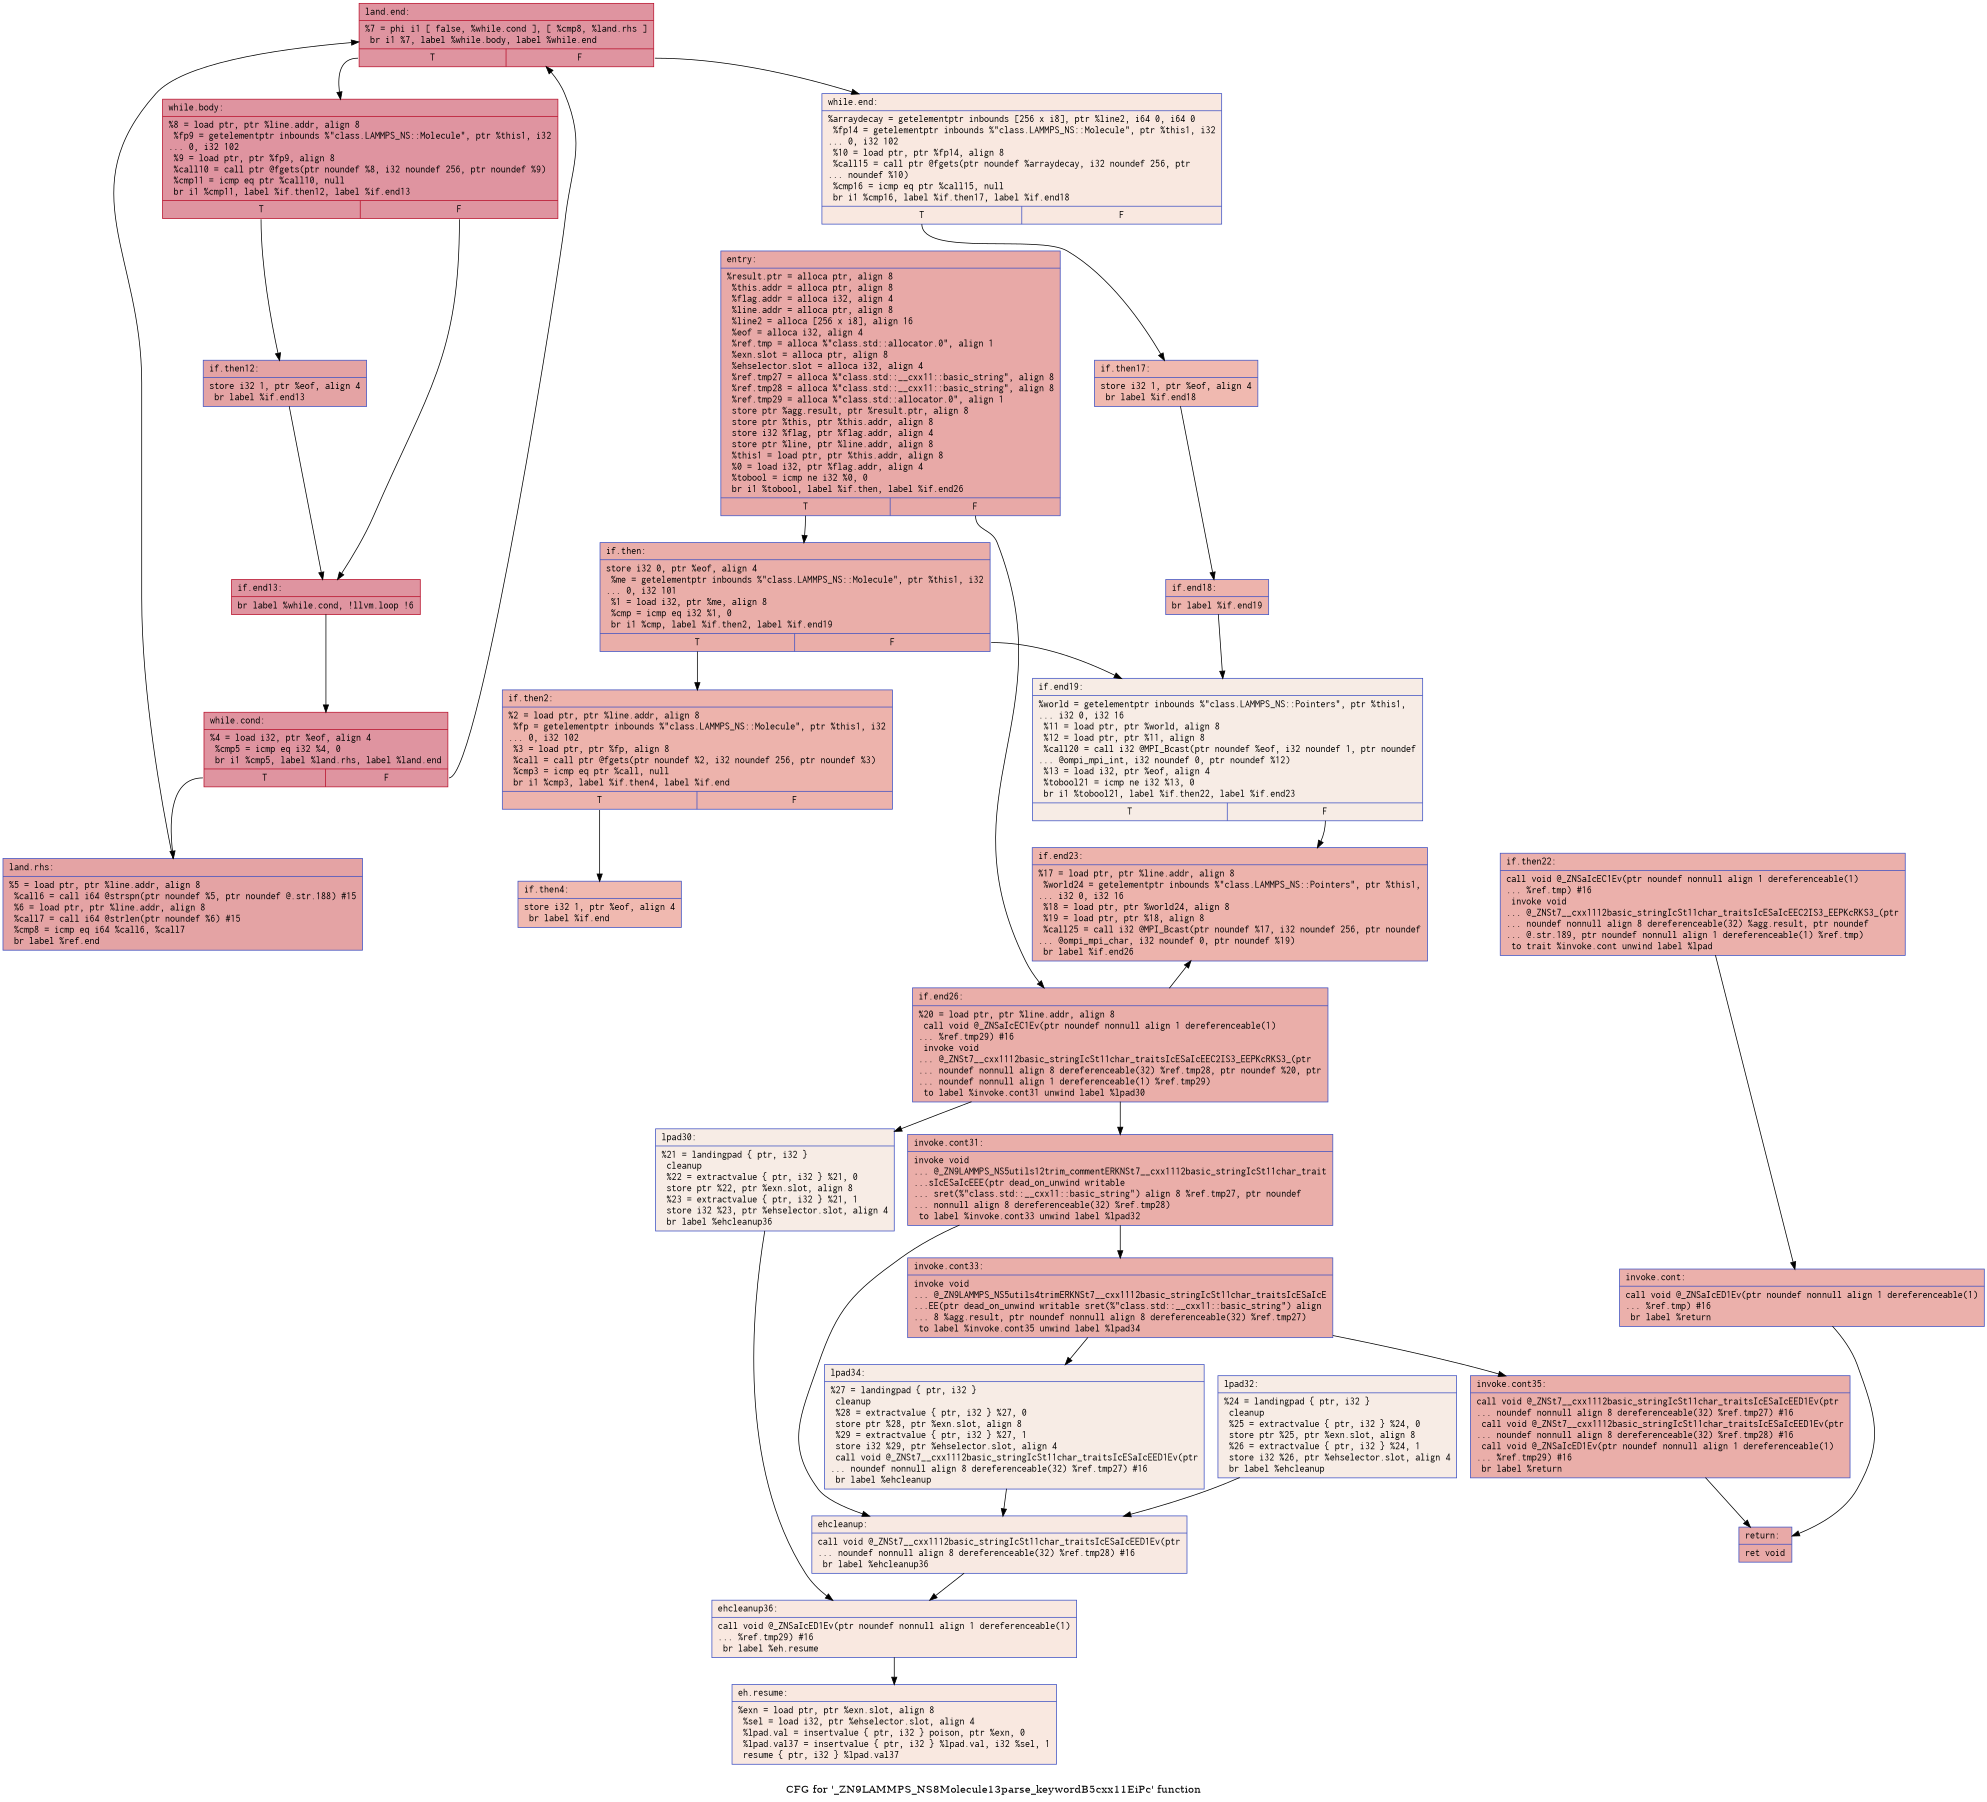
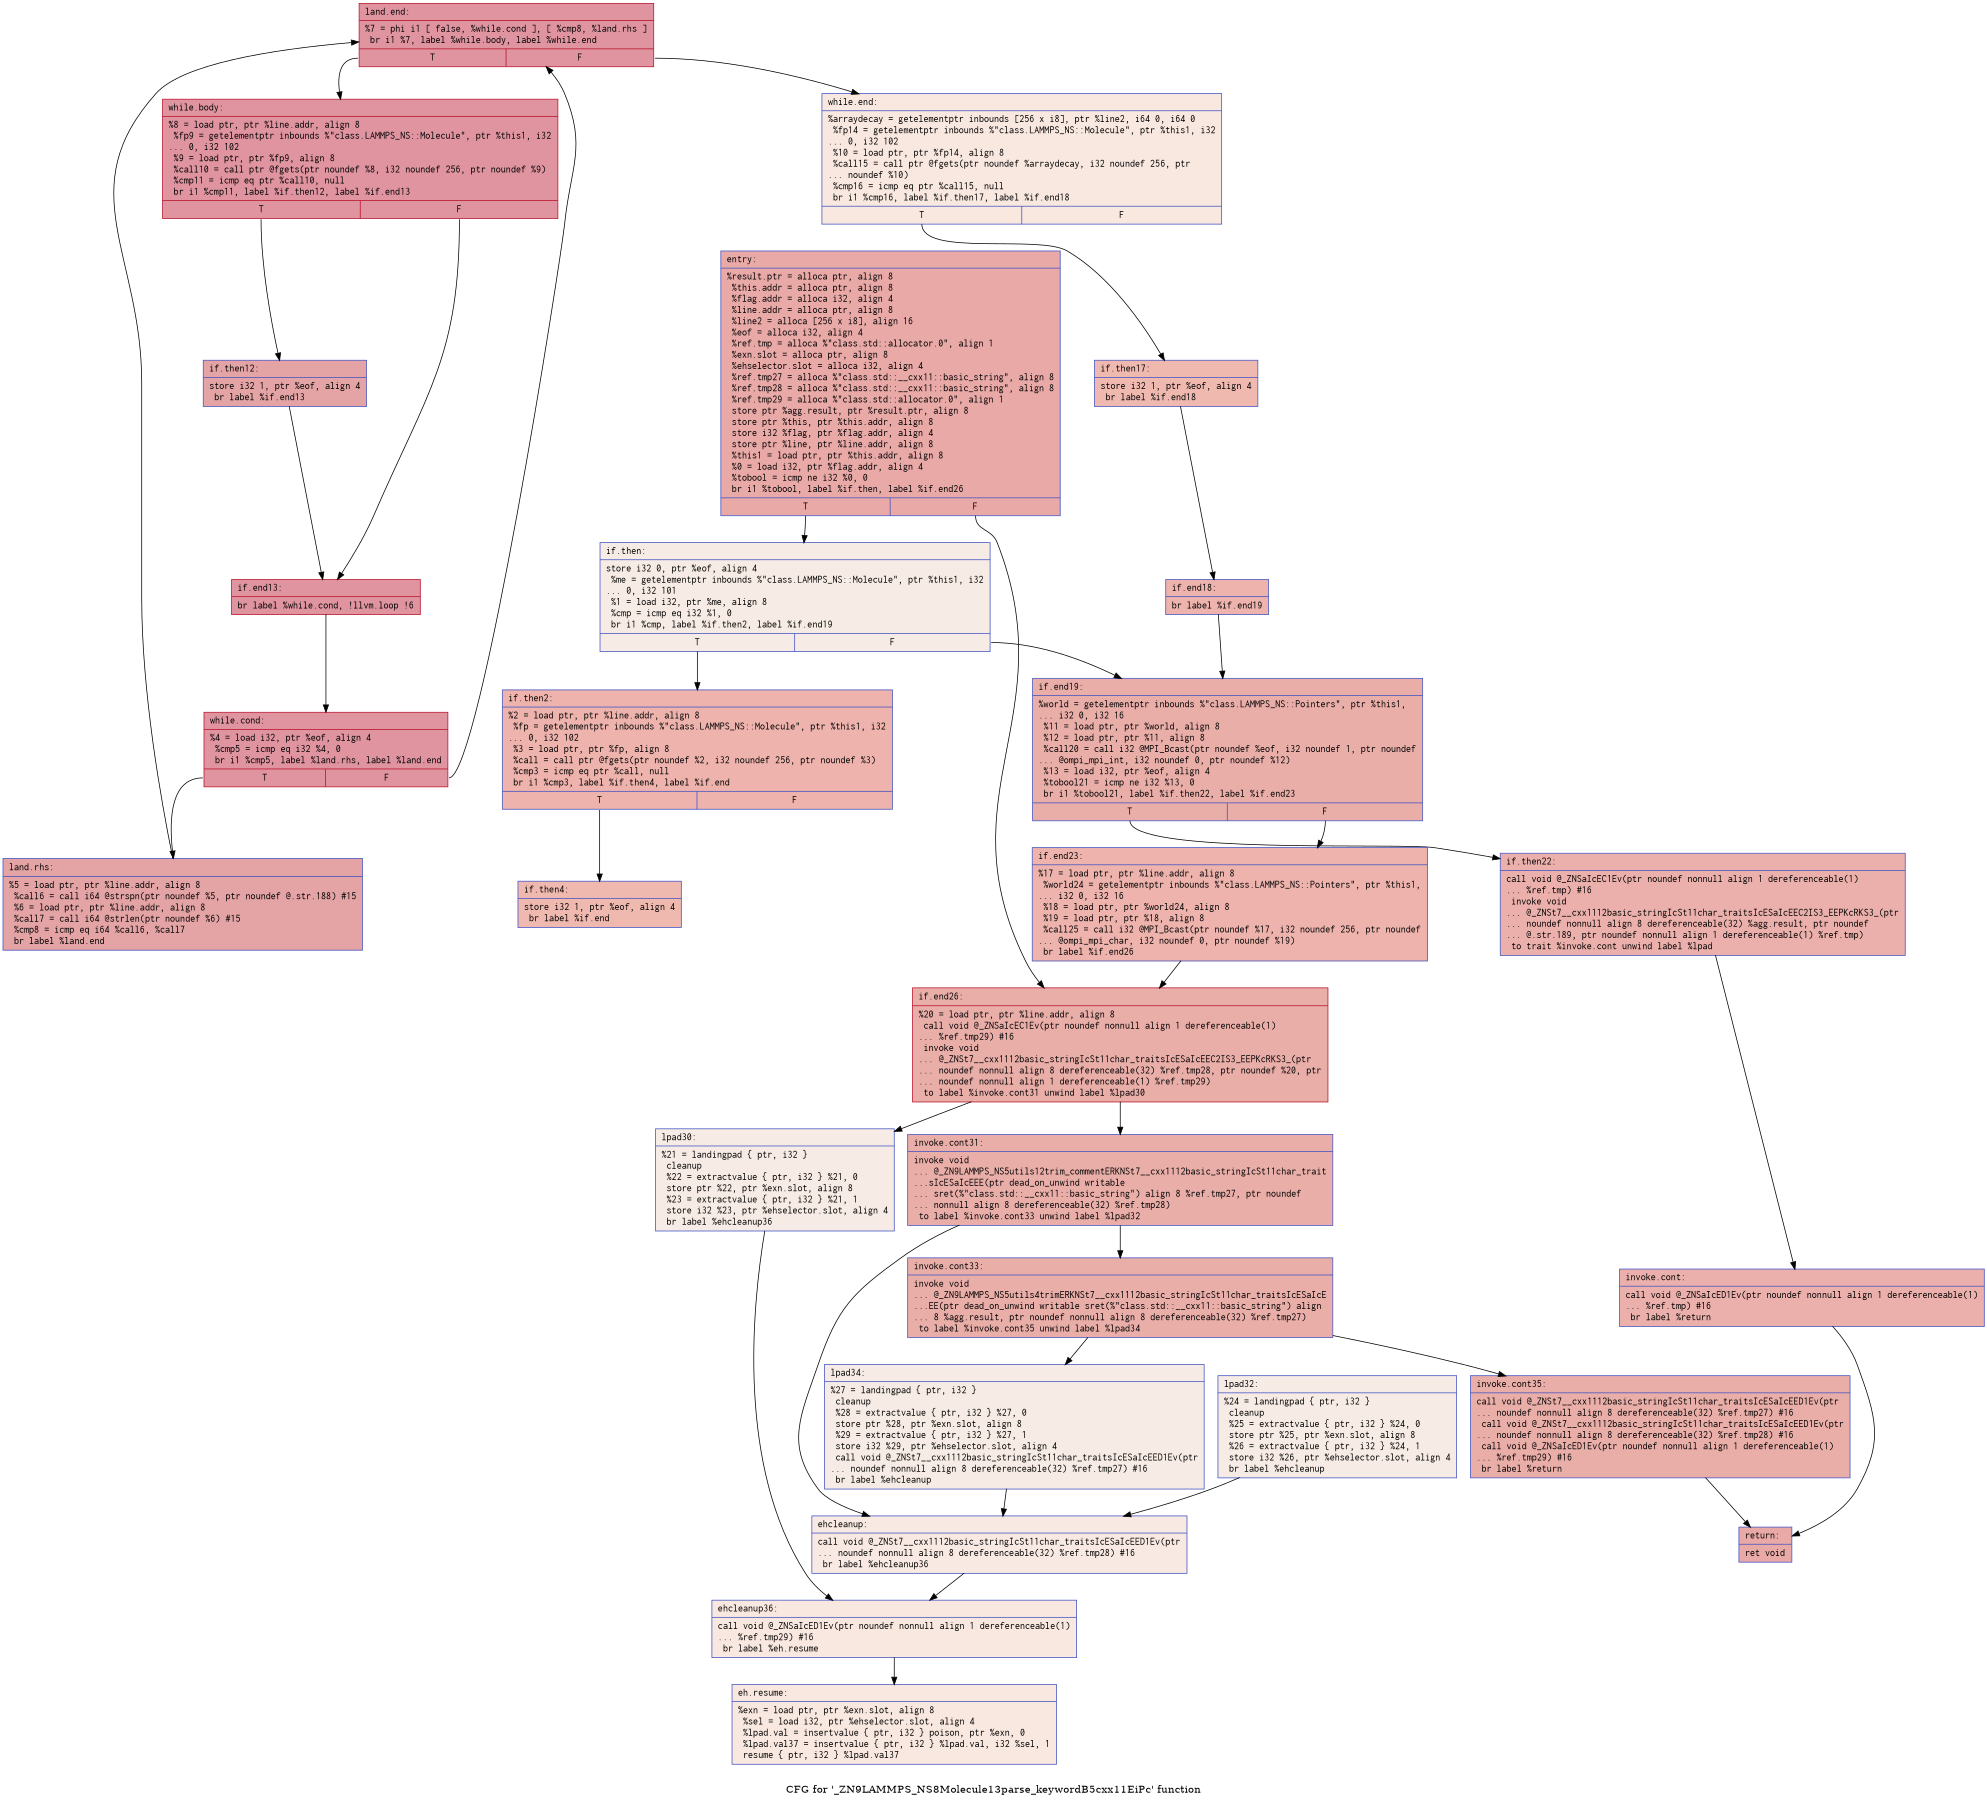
node "if.then:": fillcolor #d0473d70 -> #ecd3c570
node "if.end19:": fillcolor #ecd3c570 -> #d0473d70
edge "if.end19:" -> "if.then22:": added
node "land.rhs:": text "br label %ref.end" -> "br label %land.end"
edge "if.end26:" -> "if.end23:": reversed
node "if.end26:": color #3d50c3ff -> #b70d28ff
